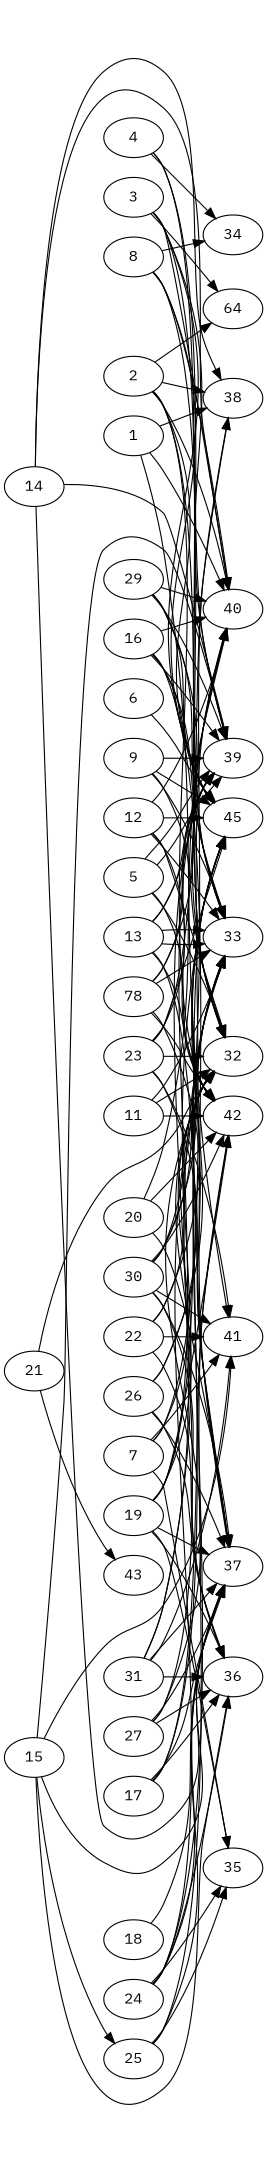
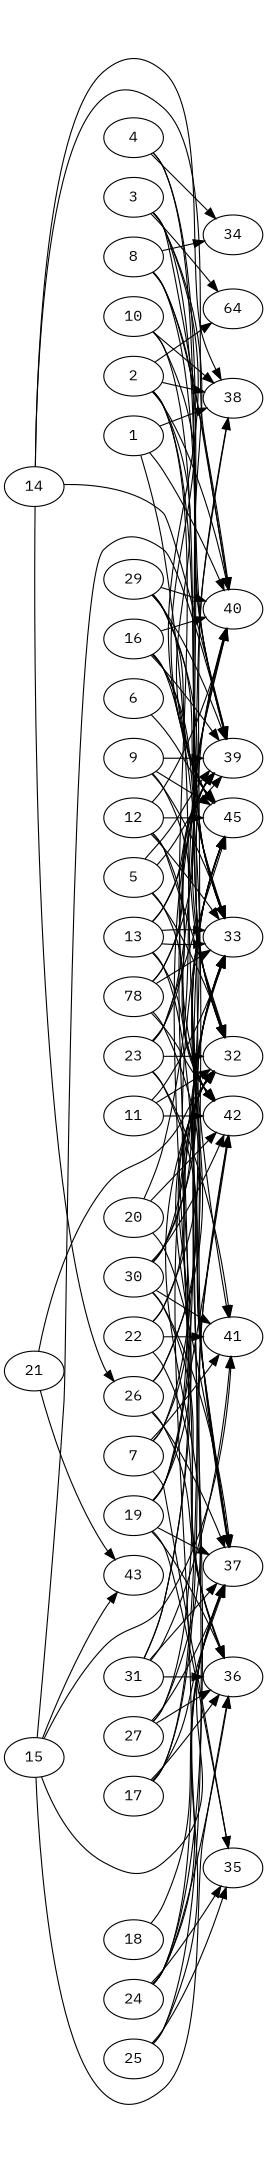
node "10": added
edge "14" -> "37": now "14" -> "26"
edge "15" -> "25": now "15" -> "43"
